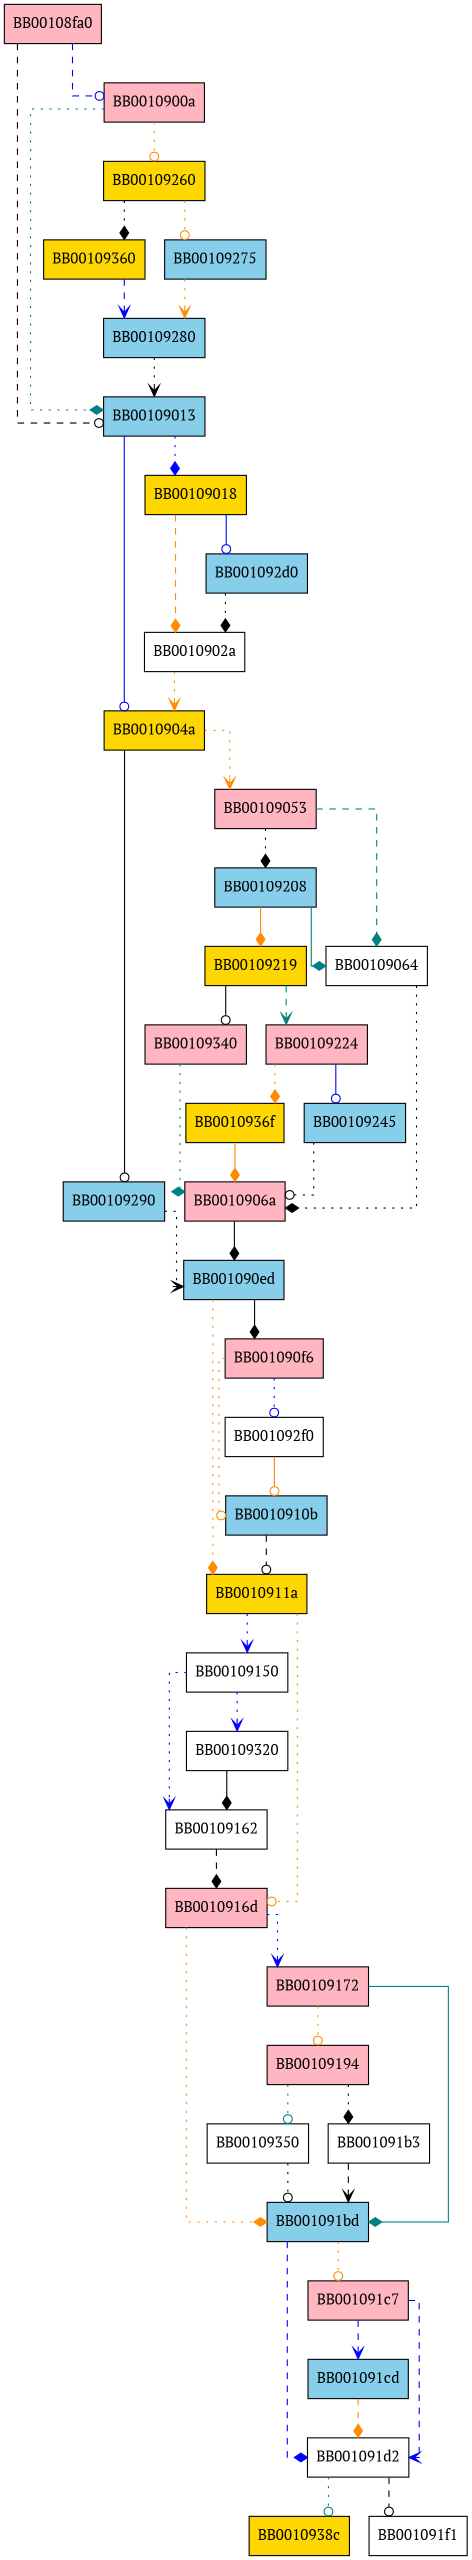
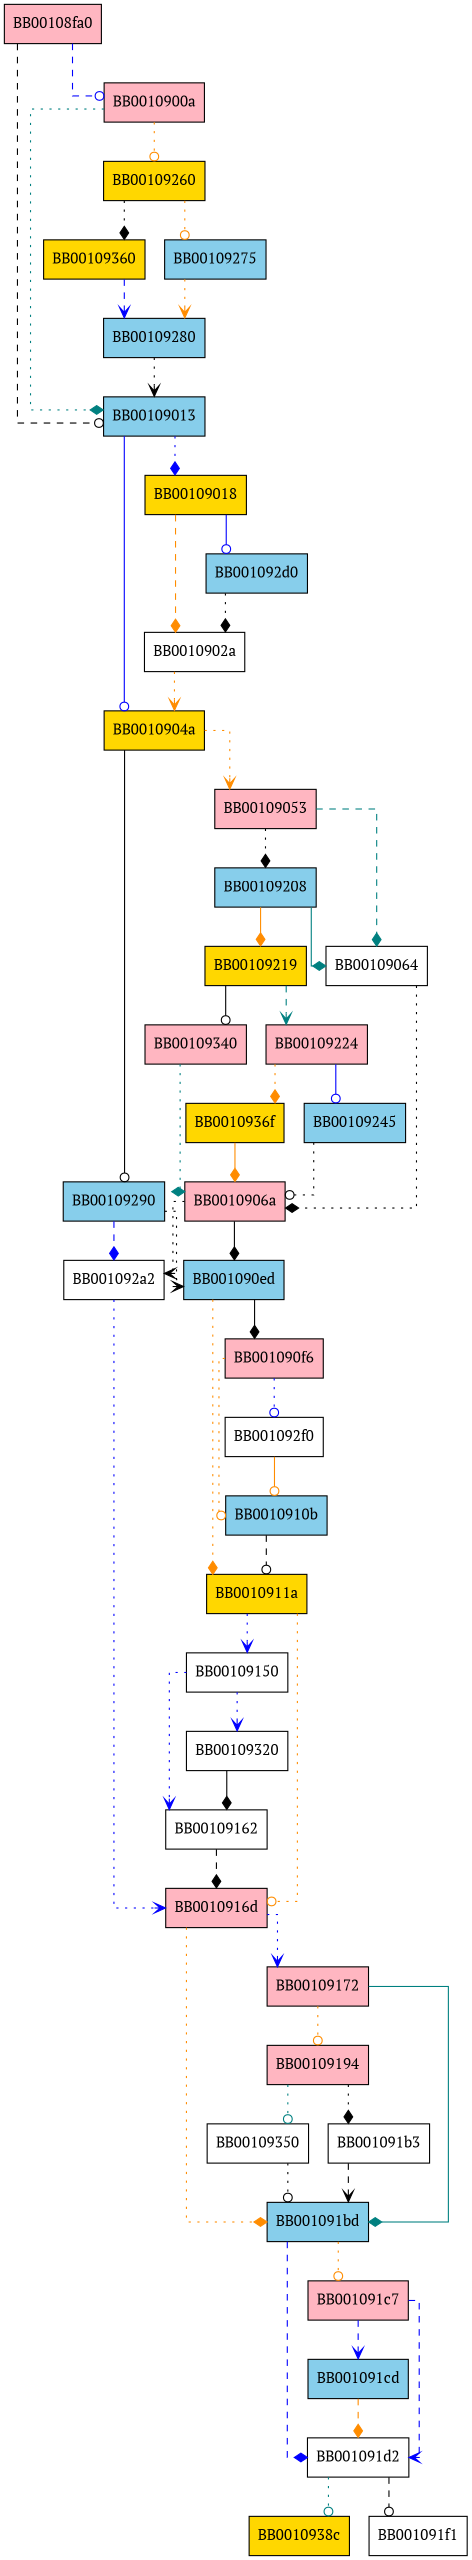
node "BB001092a2": added
